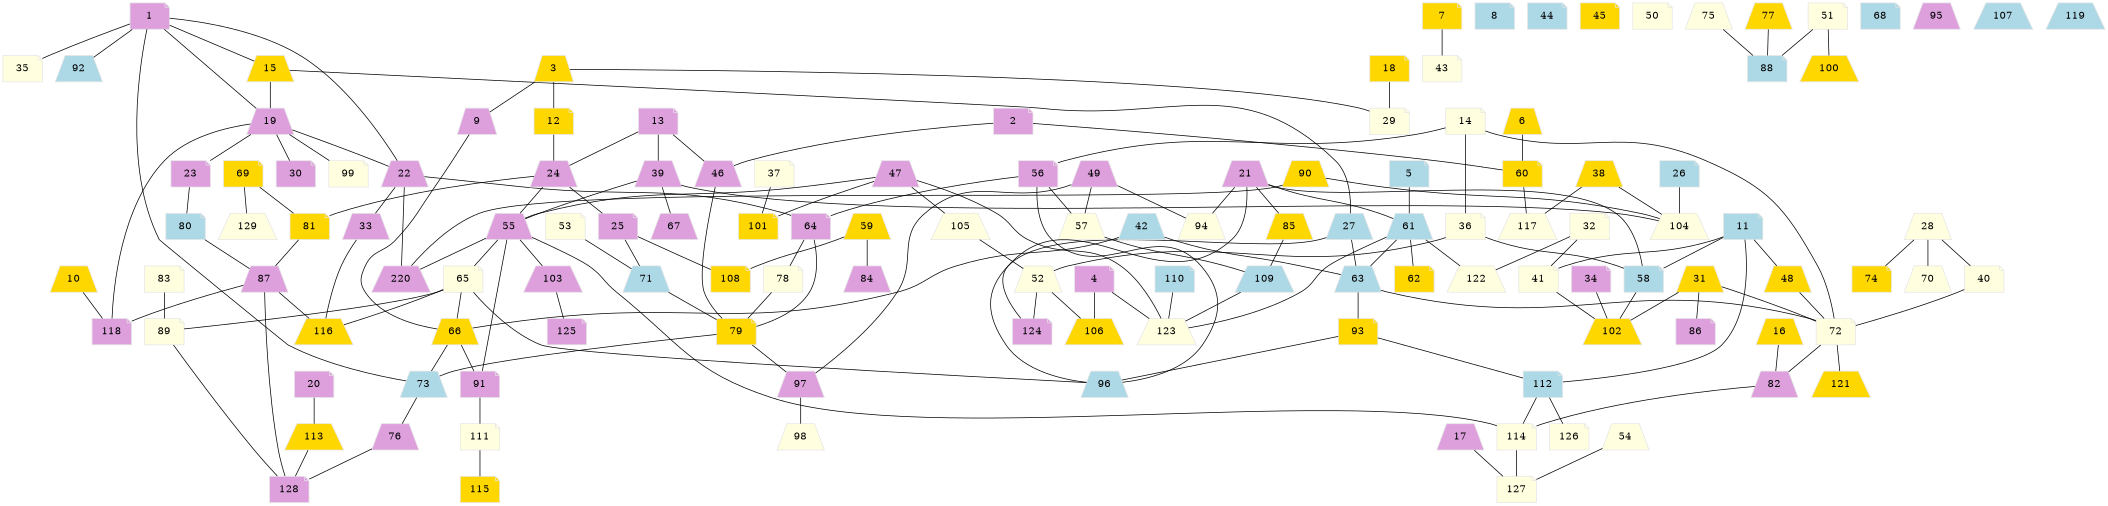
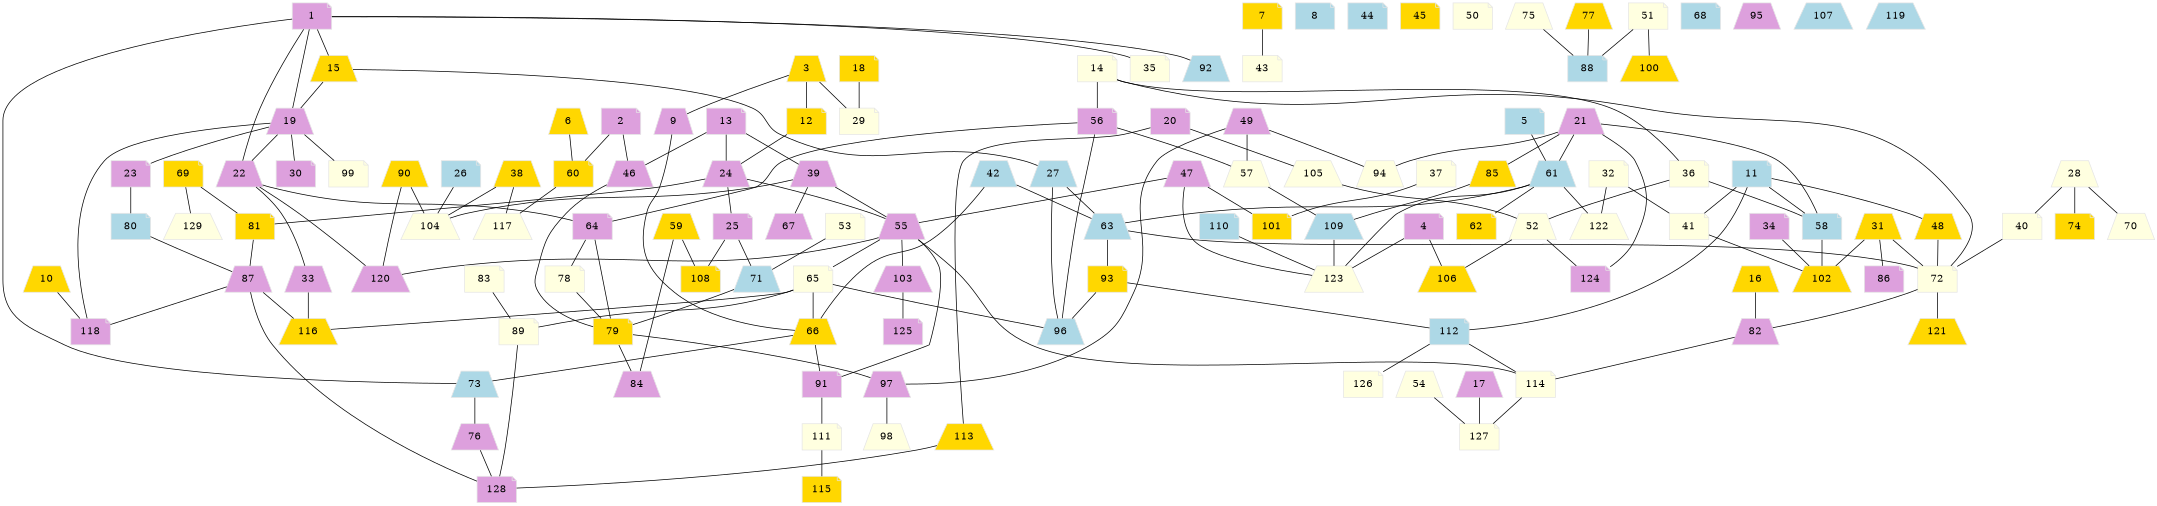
edge "47" -- "105": now "20" -- "105"
node "220": label "220" -> "120"
edge "79" -- "73": now "79" -- "84"
